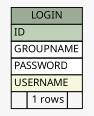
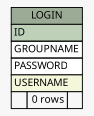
node "LOGIN": text "1 rows" -> "0 rows"
